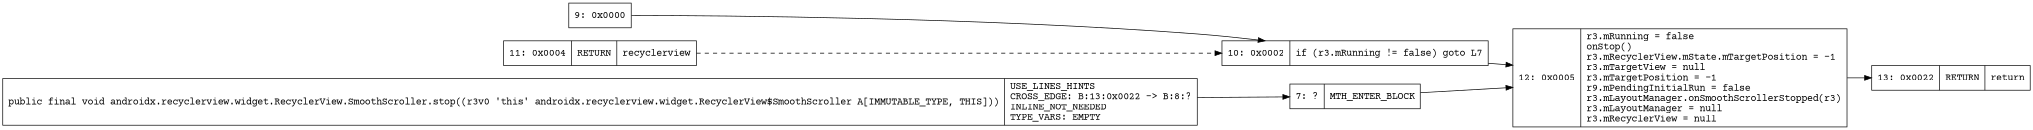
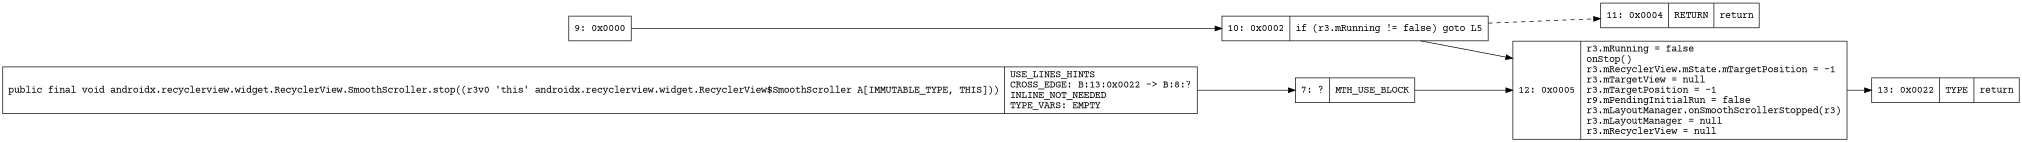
node "11: 0x0004": text "recyclerview" -> "return"
edge "11: 0x0004" -> "10: 0x0002": reversed
node "10: 0x0002": text "if (r3.mRunning != false) goto L7" -> "if (r3.mRunning != false) goto L5"
node "13: 0x0022": text "RETURN" -> "TYPE"
node "7: ?": text "MTH_ENTER_BLOCK" -> "MTH_USE_BLOCK"
